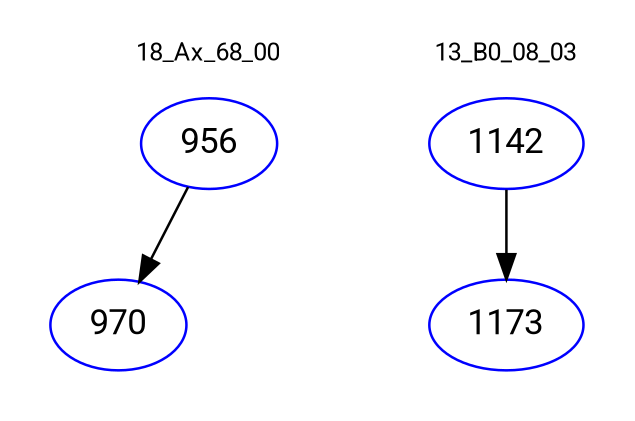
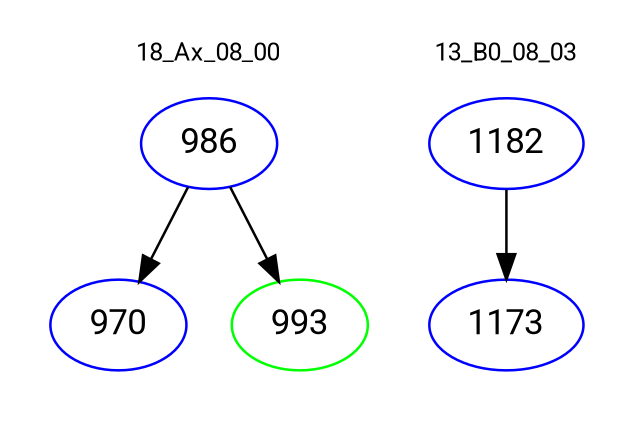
cluster "18_Ax_68_00": label "18_Ax_68_00" -> "18_Ax_08_00"
node "956": label "956" -> "986"
node "1142": label "1142" -> "1182"
node "993": added
